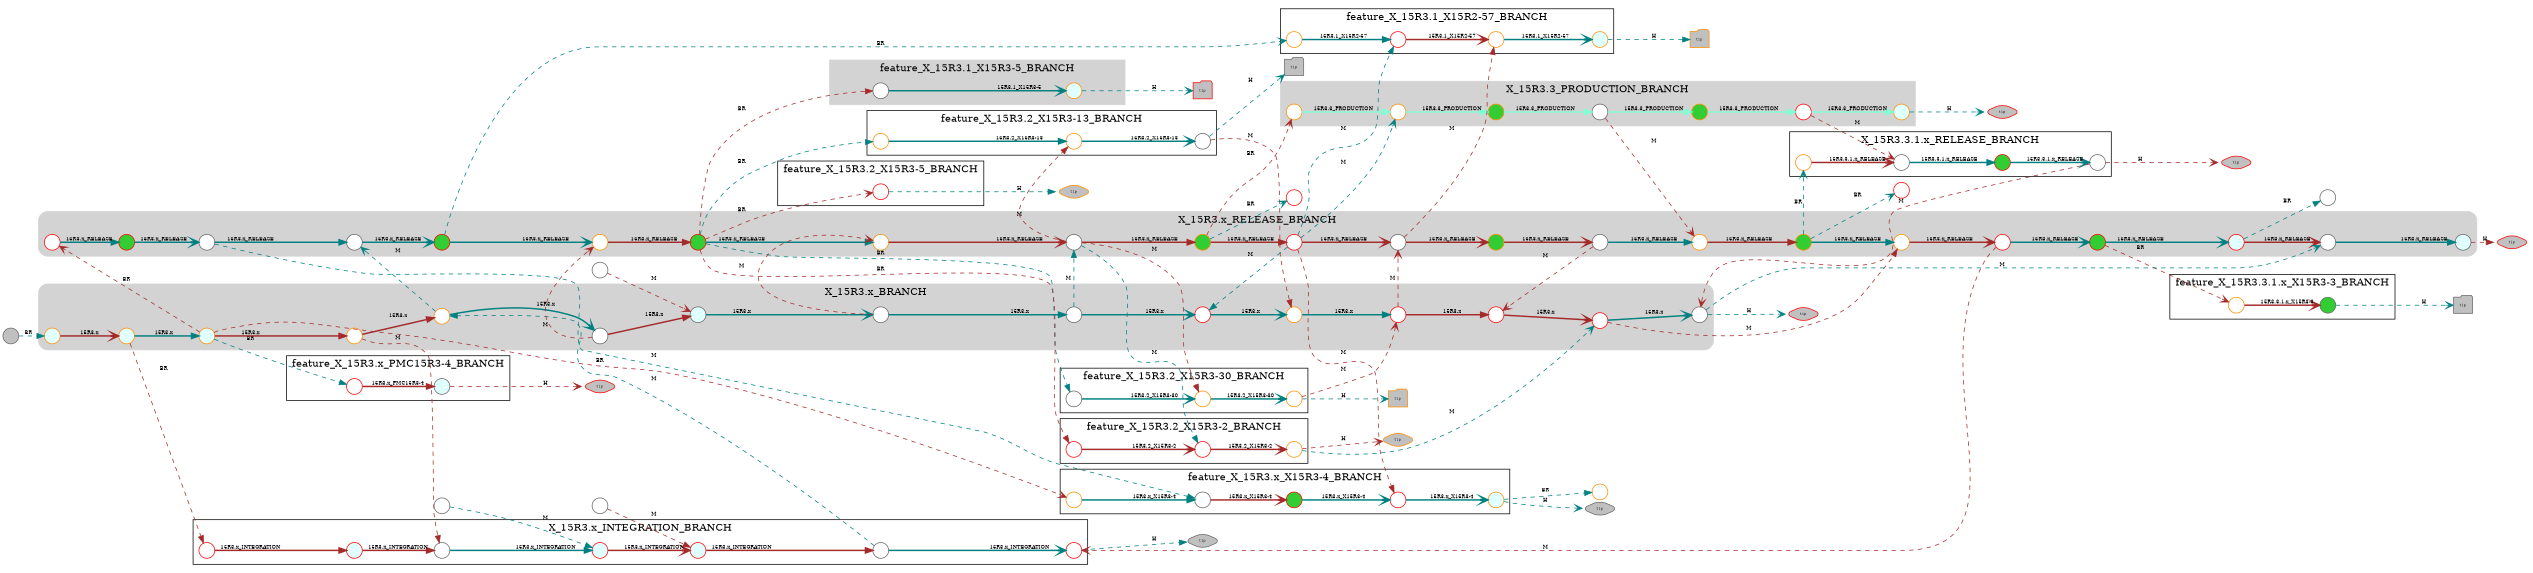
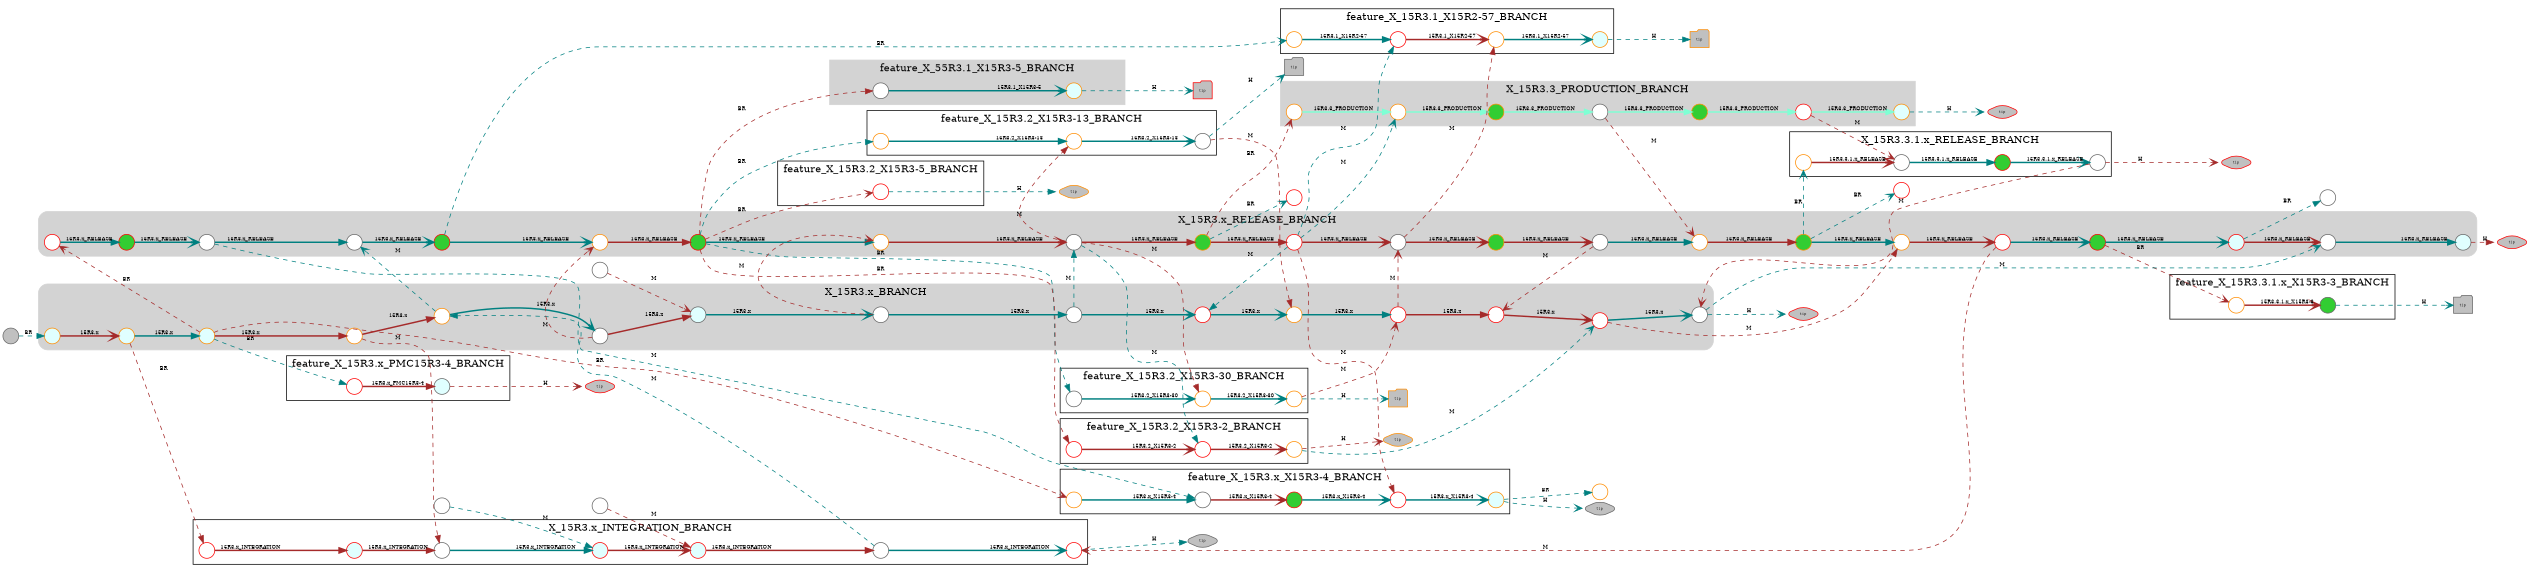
cluster "feature_X_15R3.1_X15R3-5_BRANCH": label "feature_X_15R3.1_X15R3-5_BRANCH" -> "feature_X_55R3.1_X15R3-5_BRANCH"
